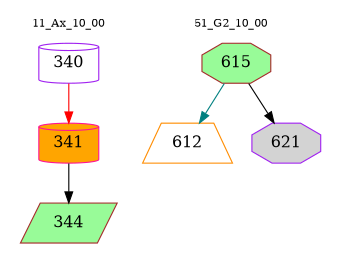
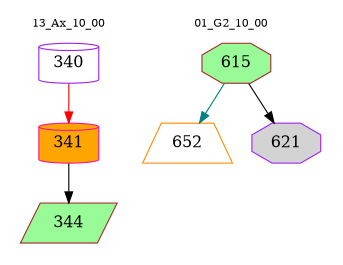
cluster "11_Ax_10_00": label "11_Ax_10_00" -> "13_Ax_10_00"
cluster "51_G2_10_00": label "51_G2_10_00" -> "01_G2_10_00"
node "612": label "612" -> "652"
